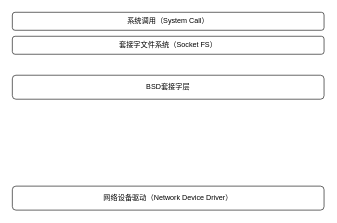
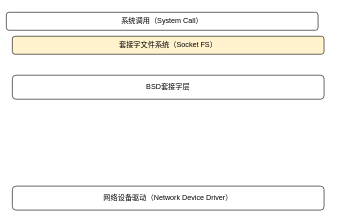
node "系统调用（System Call）": moved (168, 21) -> (162, 21)
node "套接字文件系统（Socket FS）": fillcolor #ffffff -> #fff2cc
